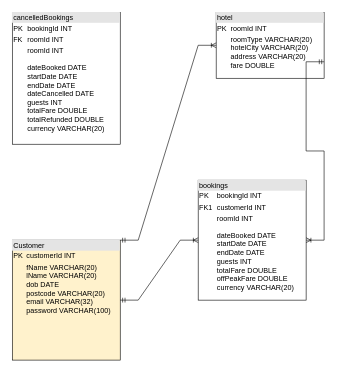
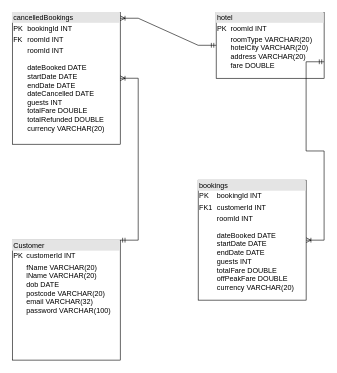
edge "hotel PK roomId INT roomType VARCHAR(20) hotelCity VARCHAR(20) address VARCHAR(20) fare DOUBLE" -- "cancelledBookings PK bookingId INT FK roomId INT roomId INT dateBooked DATE startDate DATE endDate DATE dateCancelled DATE guests INT totalFare DOUBLE totalRefunded DOUBLE currency VARCHAR(20)": added
edge "hotel PK roomId INT roomType VARCHAR(20) hotelCity VARCHAR(20) address VARCHAR(20) fare DOUBLE" -- "Customer PK customerId INT fName VARCHAR(20) lName VARCHAR(20) dob DATE postcode VARCHAR(20) email VARCHAR(32) password VARCHAR(100)": now "cancelledBookings PK bookingId INT FK roomId INT roomId INT dateBooked DATE startDate DATE endDate DATE dateCancelled DATE guests INT totalFare DOUBLE totalRefunded DOUBLE currency VARCHAR(20)" -- "Customer PK customerId INT fName VARCHAR(20) lName VARCHAR(20) dob DATE postcode VARCHAR(20) email VARCHAR(32) password VARCHAR(100)"
edge "bookings PK bookingId INT FK1 customerId INT roomId INT dateBooked DATE startDate DATE endDate DATE guests INT totalFare DOUBLE offPeakFare DOUBLE currency VARCHAR(20)" -- "Customer PK customerId INT fName VARCHAR(20) lName VARCHAR(20) dob DATE postcode VARCHAR(20) email VARCHAR(32) password VARCHAR(100)": removed
node "Customer PK customerId INT fName VARCHAR(20) lName VARCHAR(20) dob DATE postcode VARCHAR(20) email VARCHAR(32) password VARCHAR(100)": fillcolor #fff2cc -> #ffffff
